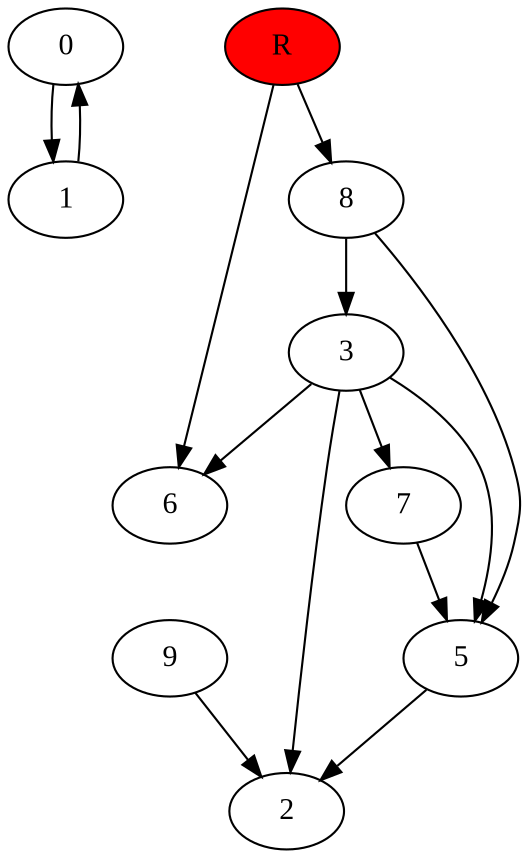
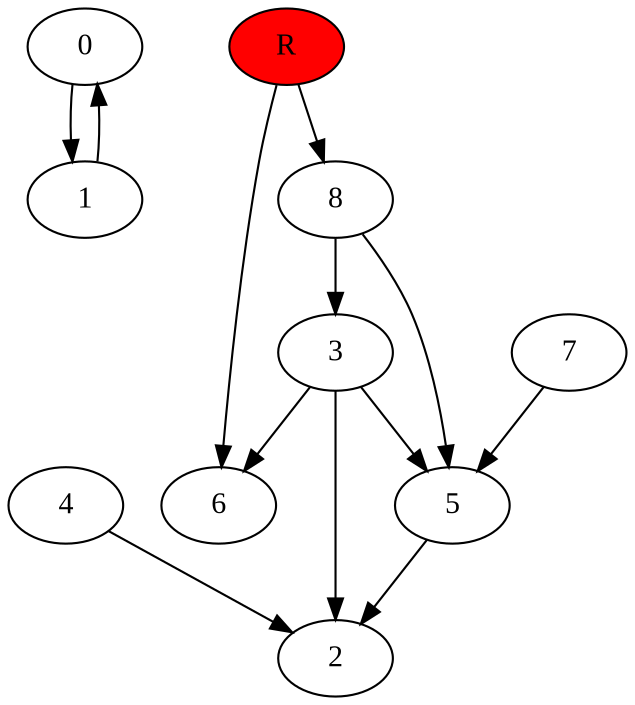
edge "3" -> "7": removed
node "9": label "9" -> "4"
